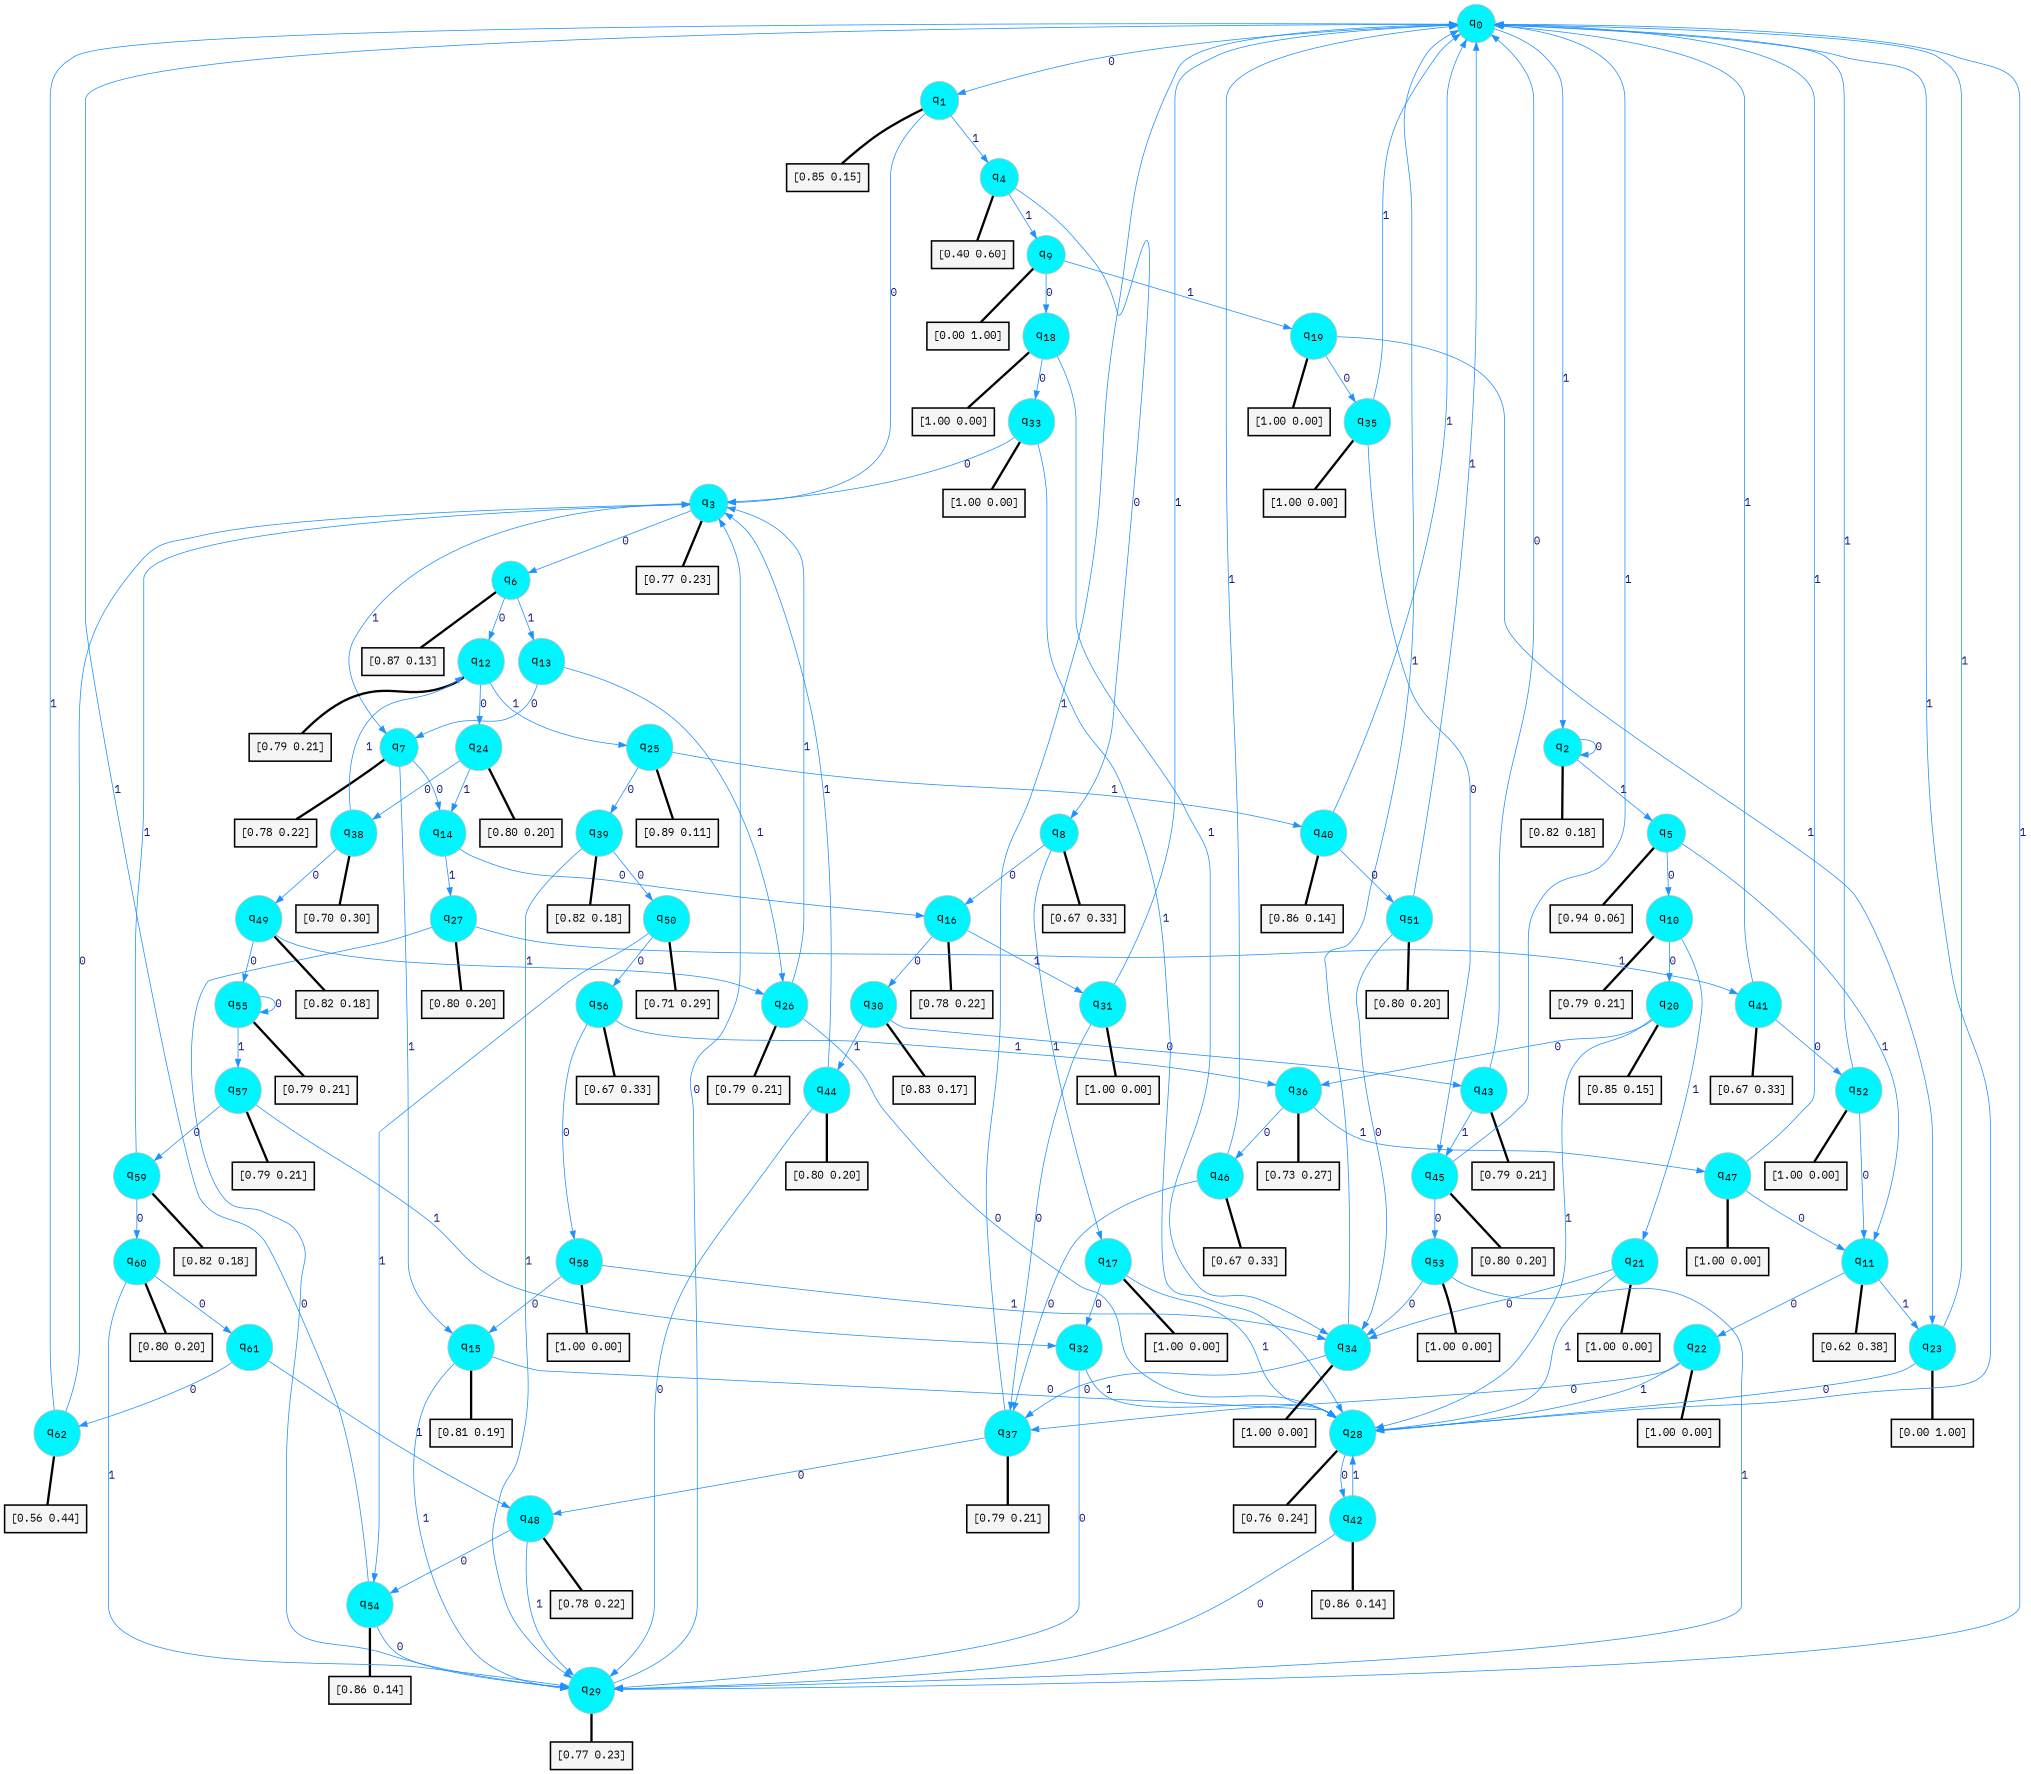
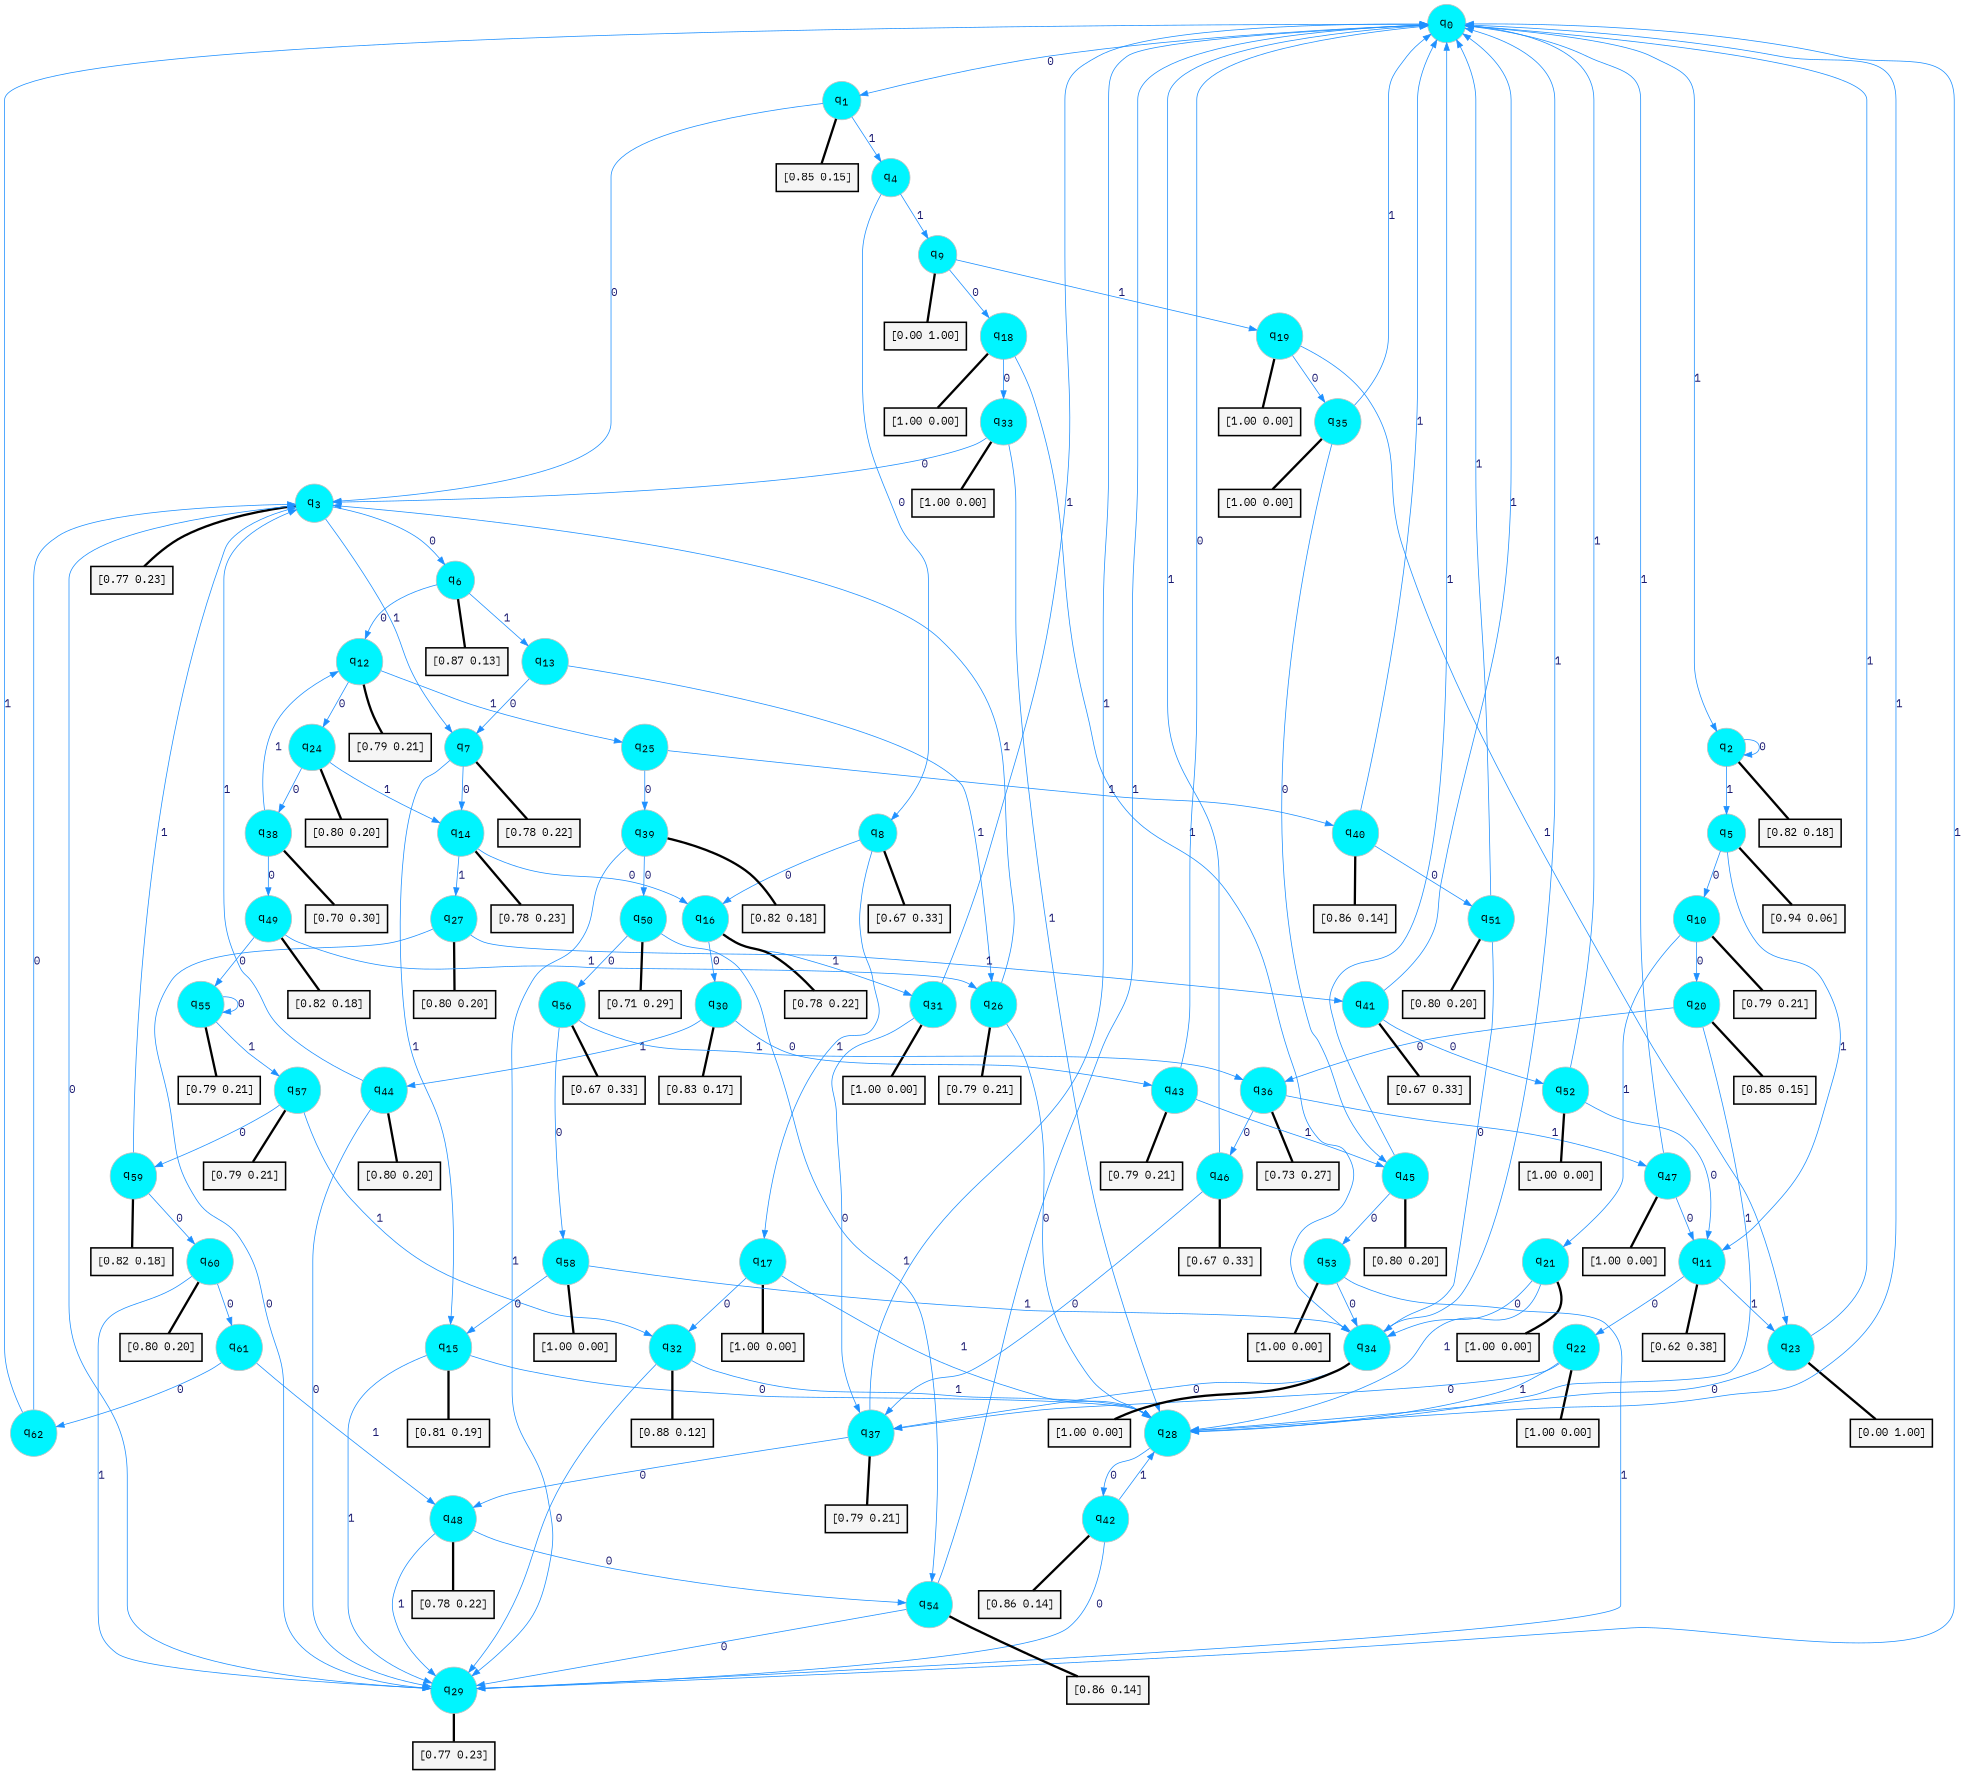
node "[0.40 0.60]": removed
node "[0.89 0.11]": removed
node "[0.78 0.23]": added
node "[0.88 0.12]": added
node "[0.56 0.44]": removed
node "[0.76 0.24]": removed
